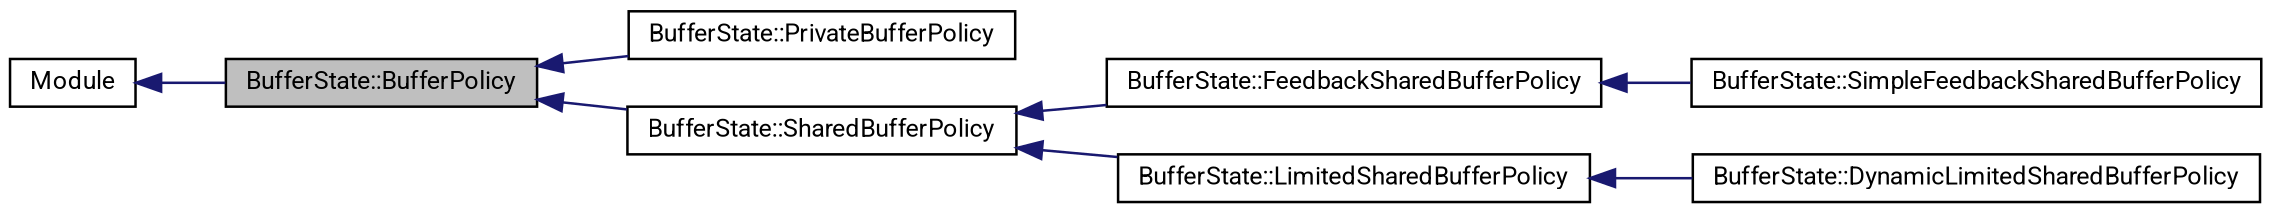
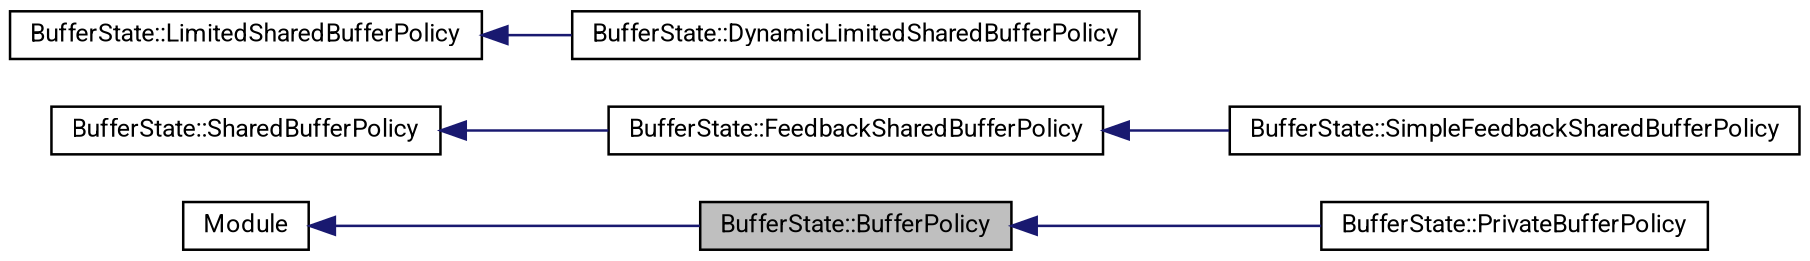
edge "BufferState::SharedBufferPolicy" -> "BufferState::BufferPolicy": removed
edge "BufferState::LimitedSharedBufferPolicy" -> "BufferState::SharedBufferPolicy": removed
